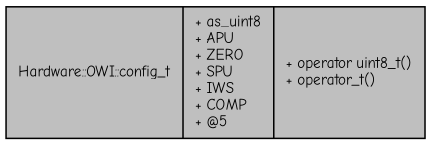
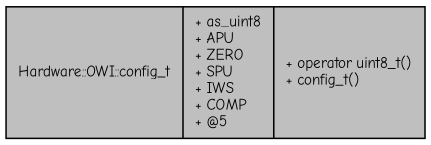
node "Hardware::OWI::config_t": text "+ operator_t()" -> "+ config_t()"
